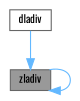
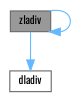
edge "dladiv" -> "zladiv": reversed
